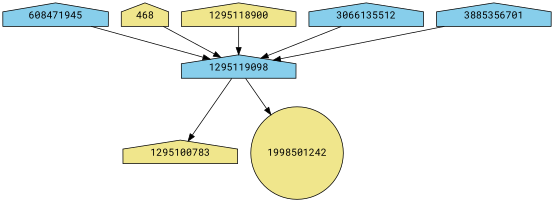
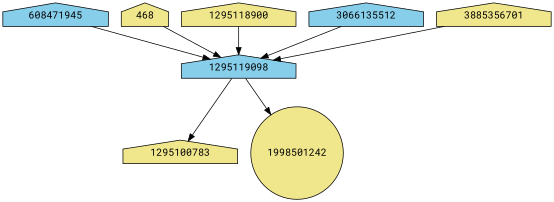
node "3885356701": fillcolor skyblue -> khaki
